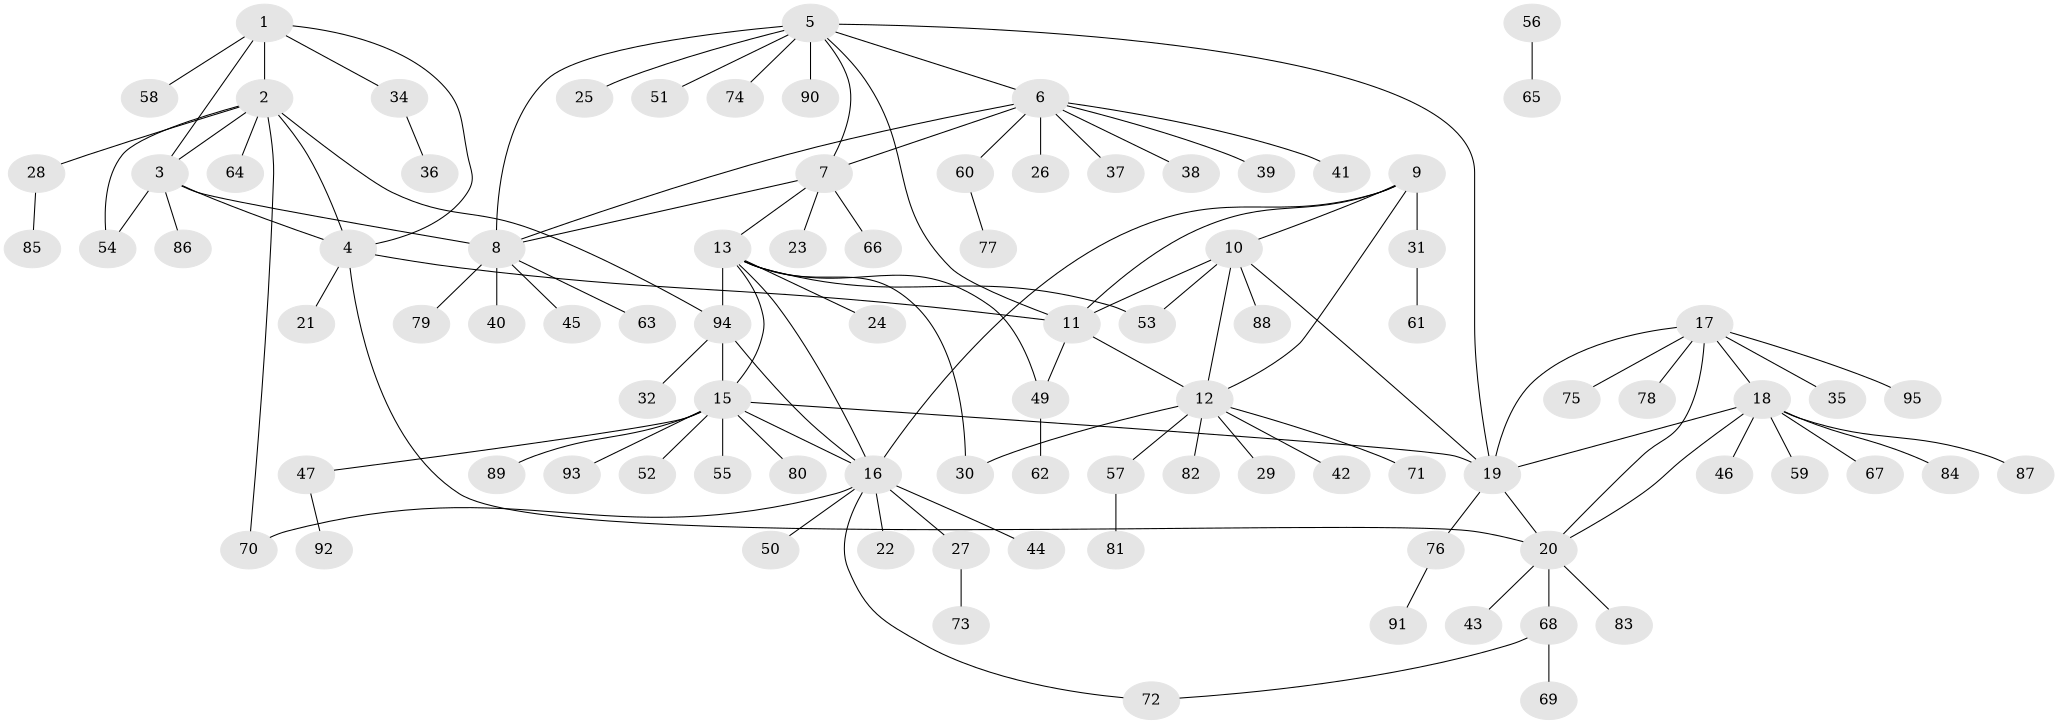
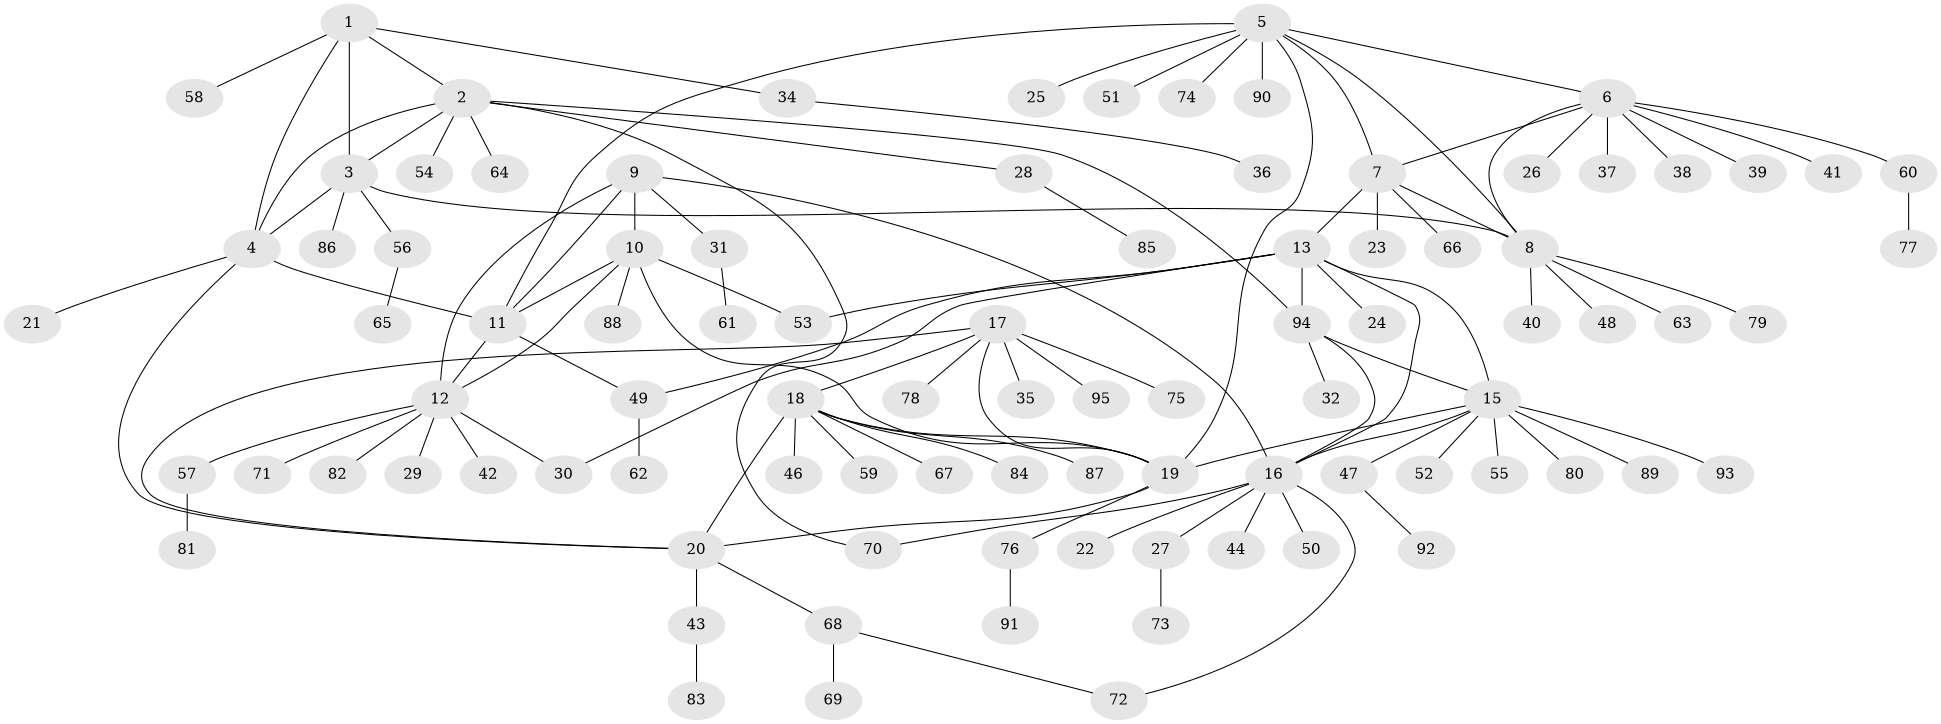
edge "3" -- "54": now "3" -- "56"
node "45": label "45" -> "48"
edge "20" -- "83": now "43" -- "83"
